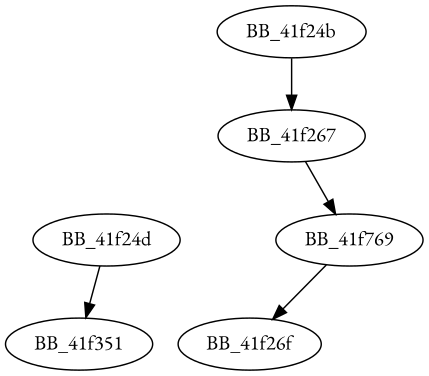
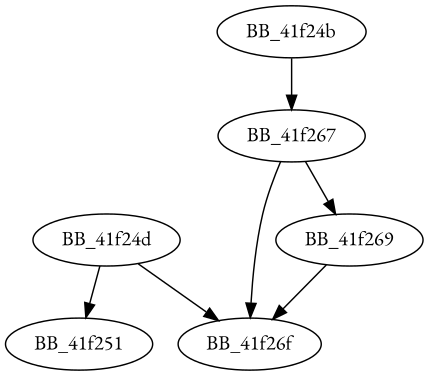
edge "BB_41f267" -> "BB_41f26f": added
node "BB_41f769": label "BB_41f769" -> "BB_41f269"
edge "BB_41f24d" -> "BB_41f26f": added
node "BB_41f351": label "BB_41f351" -> "BB_41f251"
